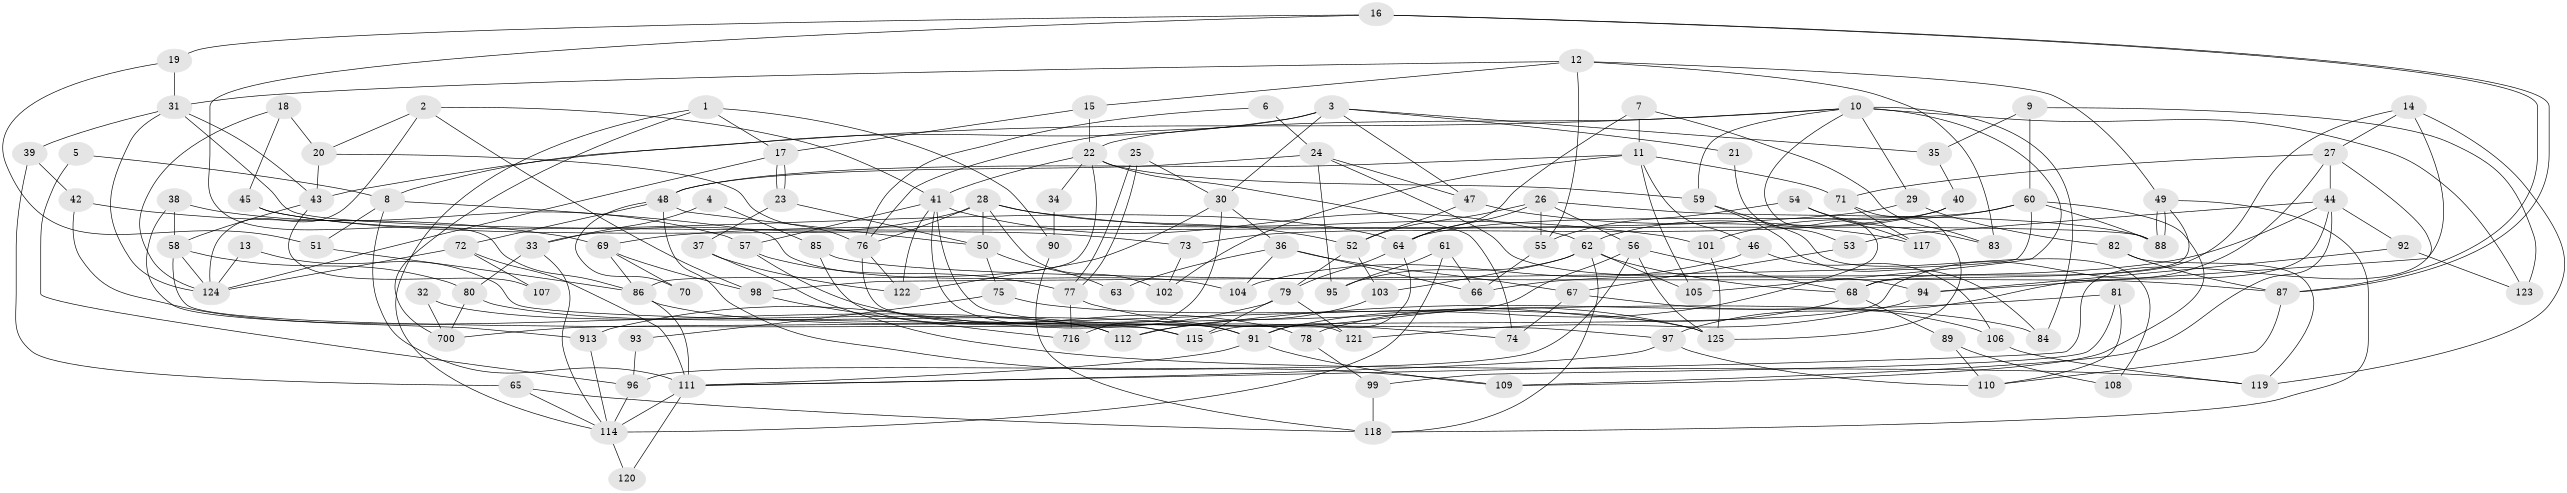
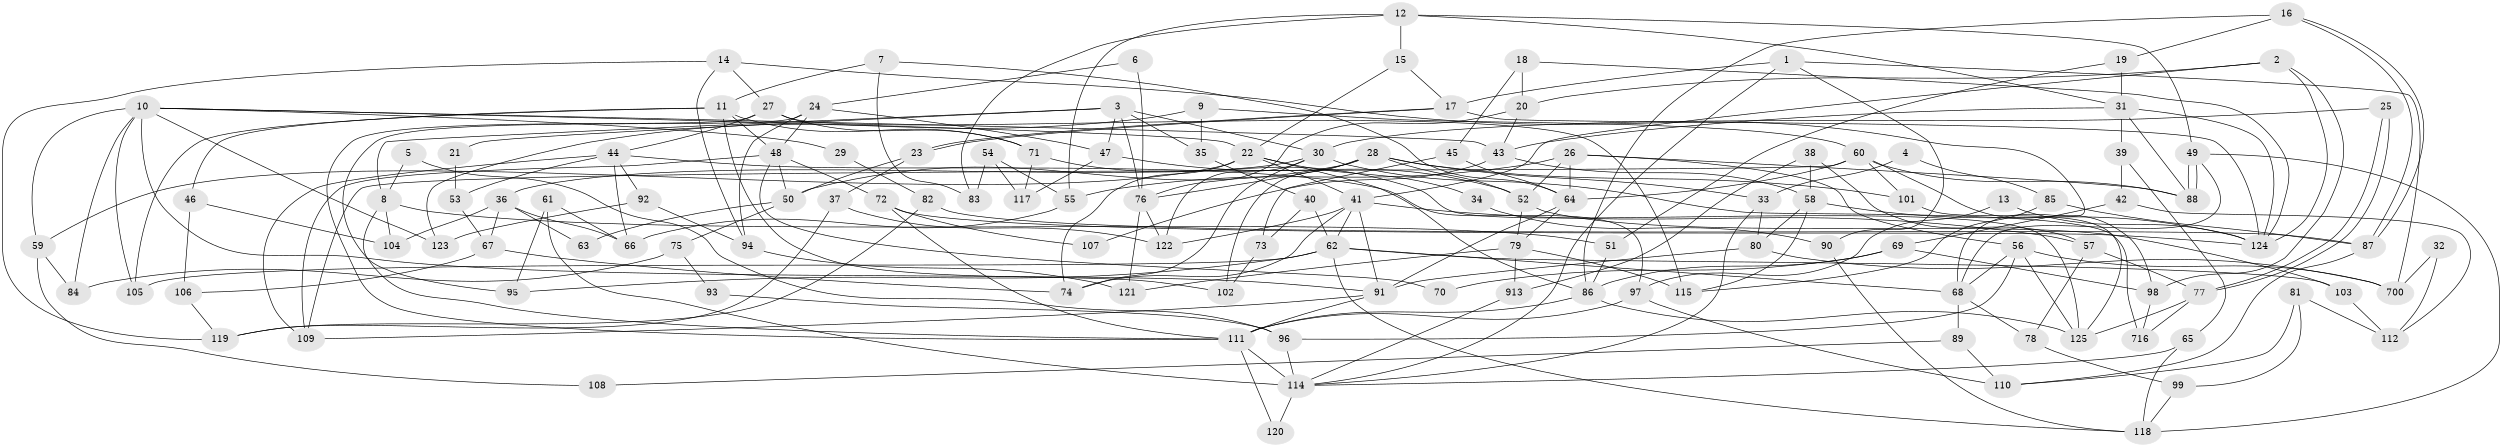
edge "29" -- "69": removed
edge "30" -- "74": added
